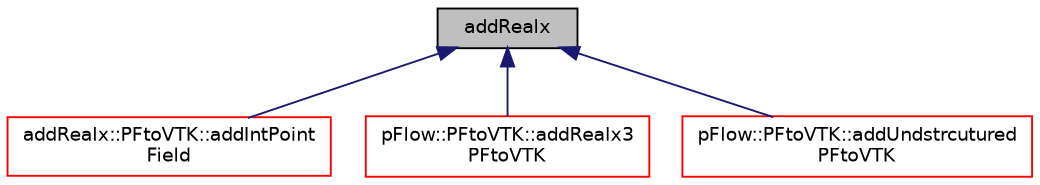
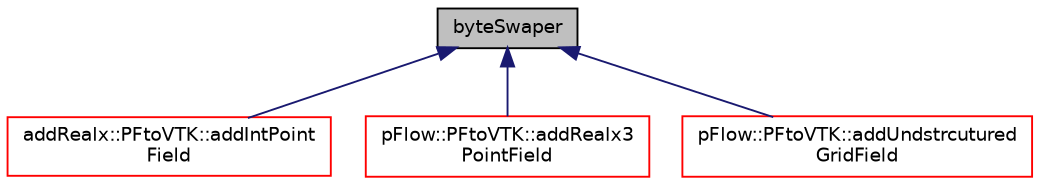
node "addRealx": label "addRealx" -> "byteSwaper"
node "pFlow::PFtoVTK::addRealx3 PFtoVTK": label "pFlow::PFtoVTK::addRealx3 PFtoVTK" -> "pFlow::PFtoVTK::addRealx3 PointField"
node "pFlow::PFtoVTK::addUndstrcutured PFtoVTK": label "pFlow::PFtoVTK::addUndstrcutured PFtoVTK" -> "pFlow::PFtoVTK::addUndstrcutured GridField"
